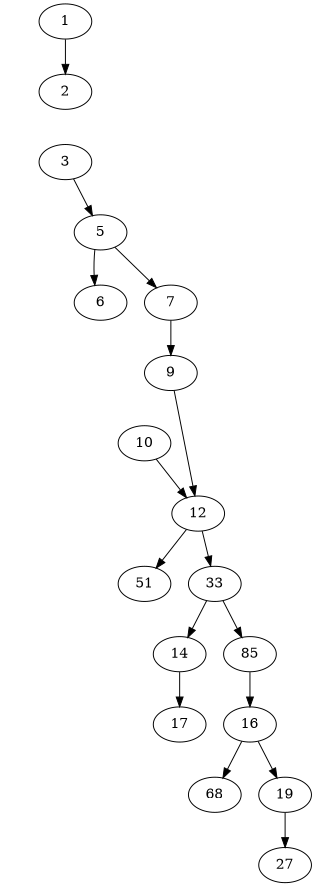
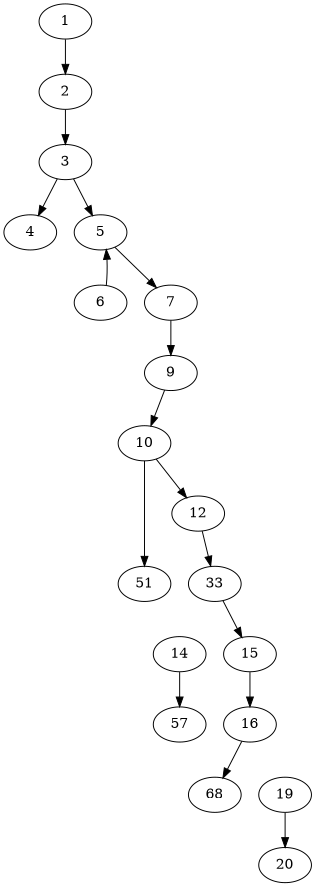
edge "2" -> "3": added
node "4": added
edge "5" -> "6": reversed
edge "9" -> "12": now "9" -> "10"
edge "12" -> "51": now "10" -> "51"
edge "33" -> "14": removed
node "85": label "85" -> "15"
node "17": label "17" -> "57"
edge "16" -> "19": removed
node "27": label "27" -> "20"
